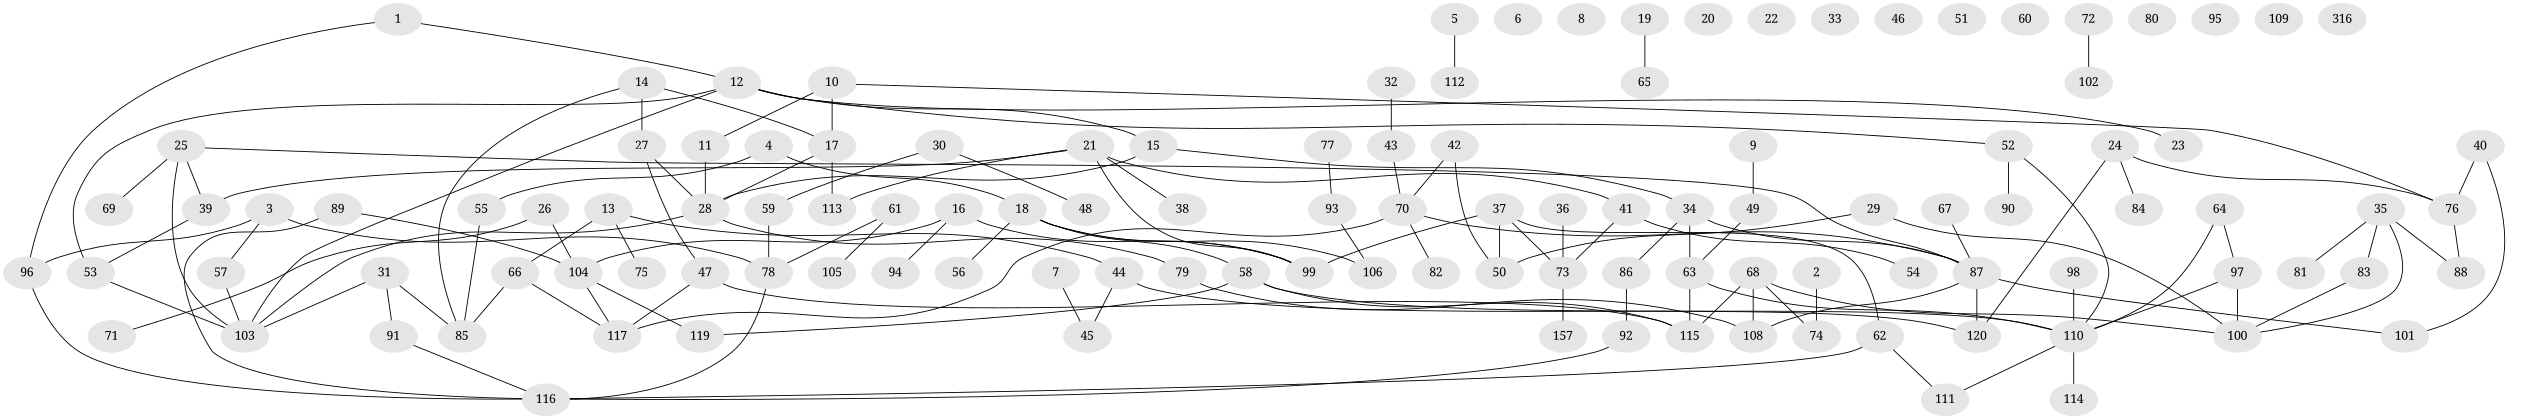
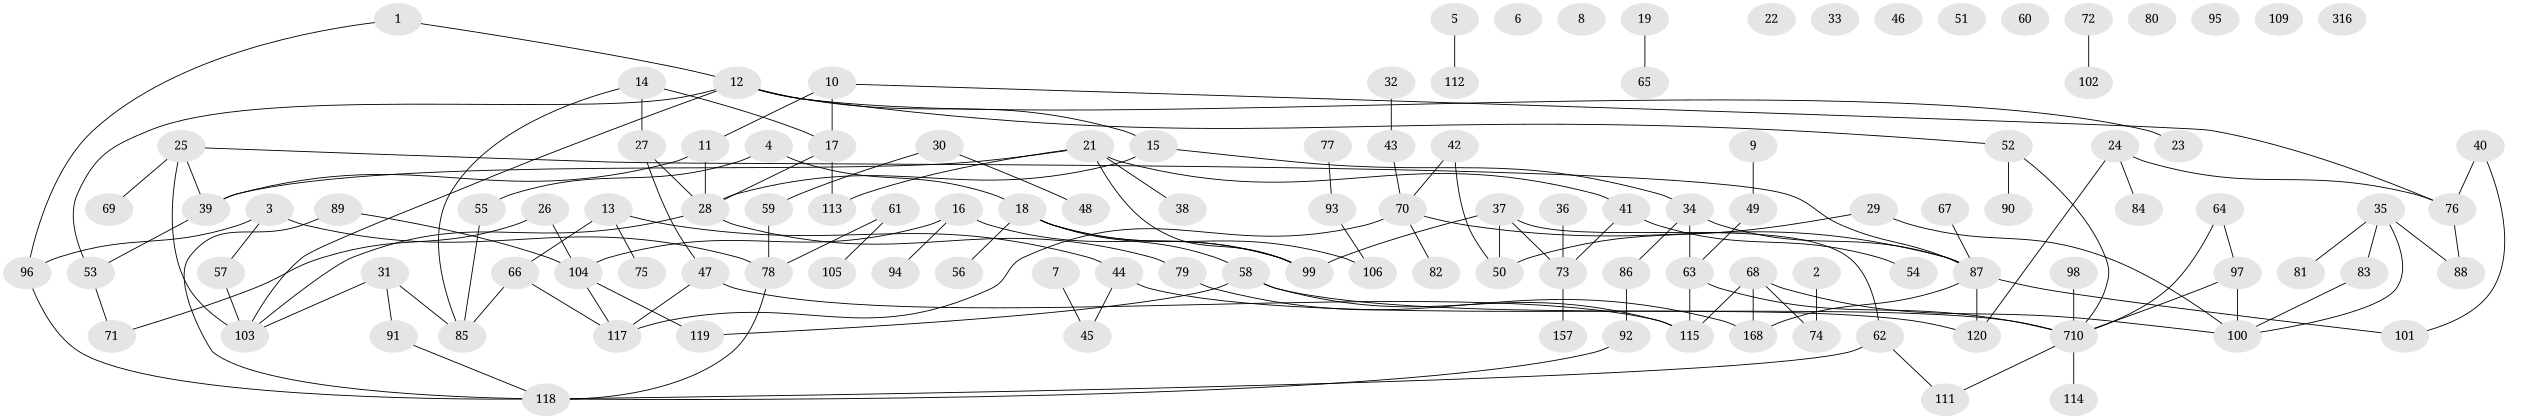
node "20": removed
edge "11" -- "39": added
edge "53" -- "103": now "53" -- "71"
node "108": label "108" -> "168"
node "110": label "110" -> "710"
node "116": label "116" -> "118"
